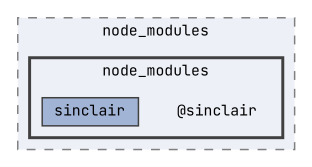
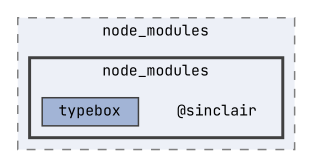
node "sinclair": label "sinclair" -> "typebox"
